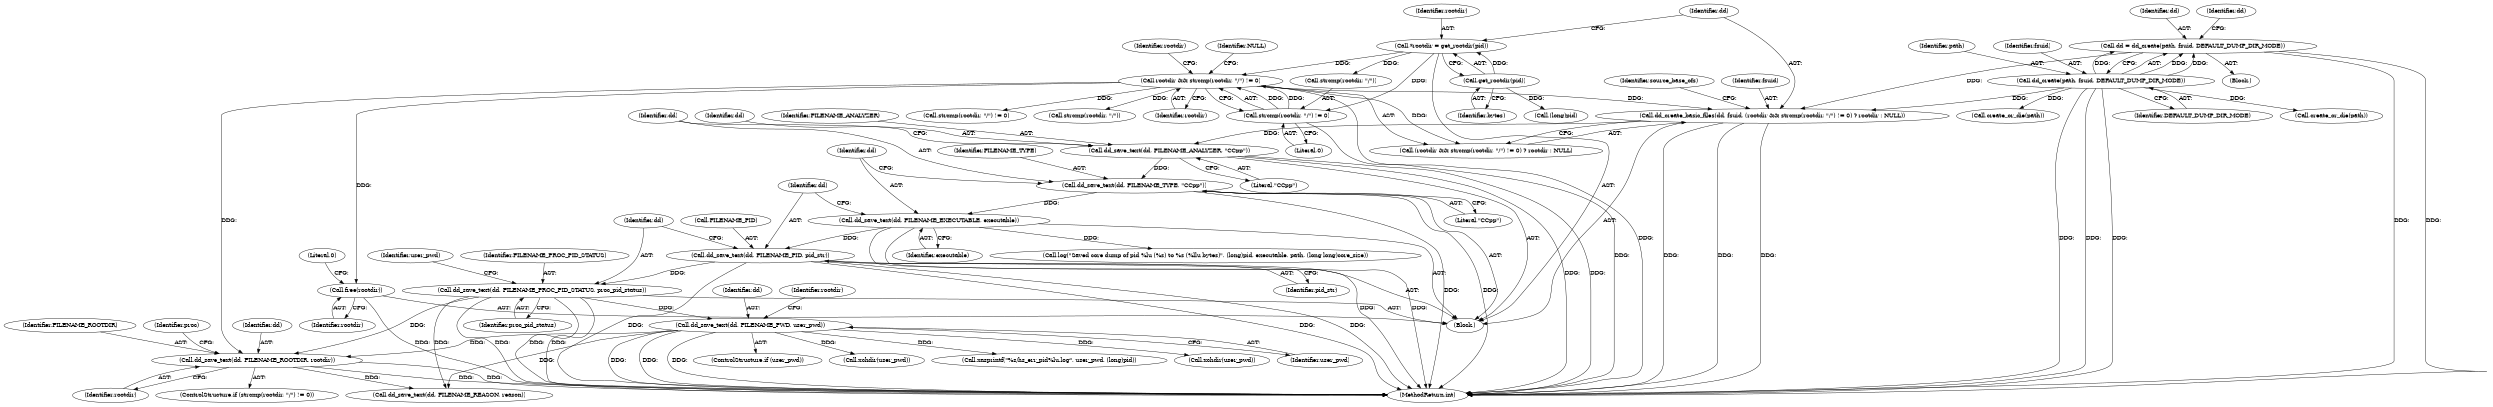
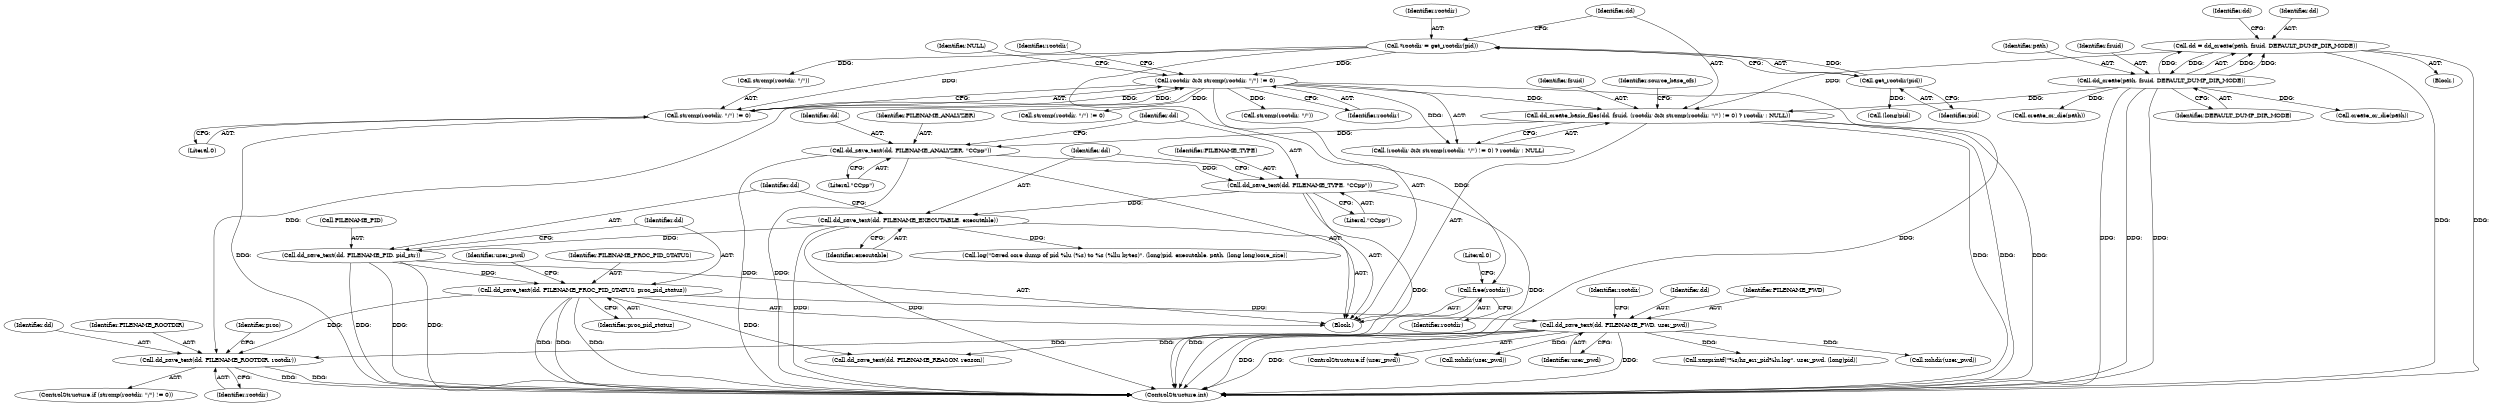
edge "(Call,dd = dd_create(path, fsuid, DEFAULT_DUMP_DIR_MODE))" -> "(Call,dd_create(path, fsuid, DEFAULT_DUMP_DIR_MODE))": label "CFG: " -> "DDG: "
node "(Identifier,bytes)": label "(Identifier,bytes)" -> "(Identifier,pid)"
node "(Identifier,pid_str)": removed
node "(Identifier,FILENAME_PWD)": added
edge "(Call,dd_save_text(dd, FILENAME_ROOTDIR, rootdir))" -> "(Call,dd_save_text(dd, FILENAME_REASON, reason))": removed, label "DDG:"
node "(MethodReturn,int)": label "(MethodReturn,int)" -> "(ControlStructure,int)"
